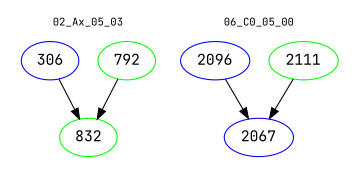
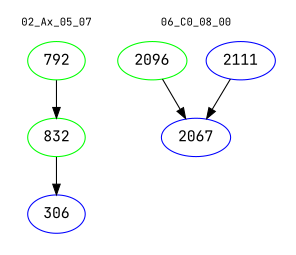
cluster "02_Ax_05_03": label "02_Ax_05_03" -> "02_Ax_05_07"
cluster "06_C0_05_00": label "06_C0_05_00" -> "06_C0_08_00"
node "2096": color blue -> green
node "2111": color green -> blue
edge "306" -> "832": reversed
